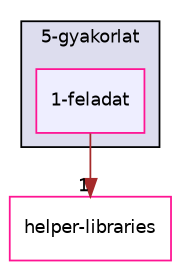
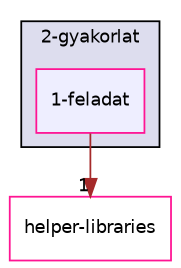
cluster "5-gyakorlat": label "5-gyakorlat" -> "2-gyakorlat"
